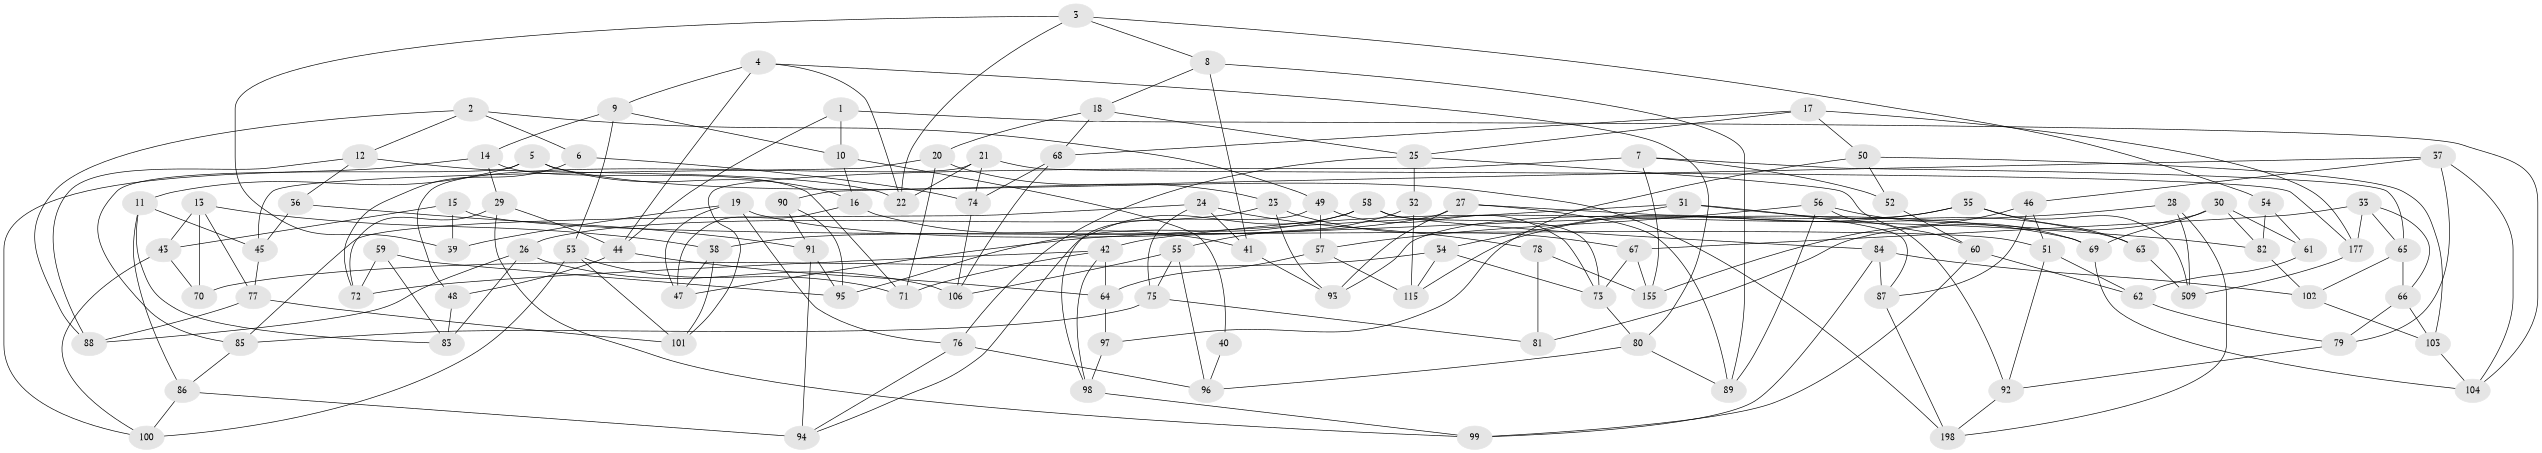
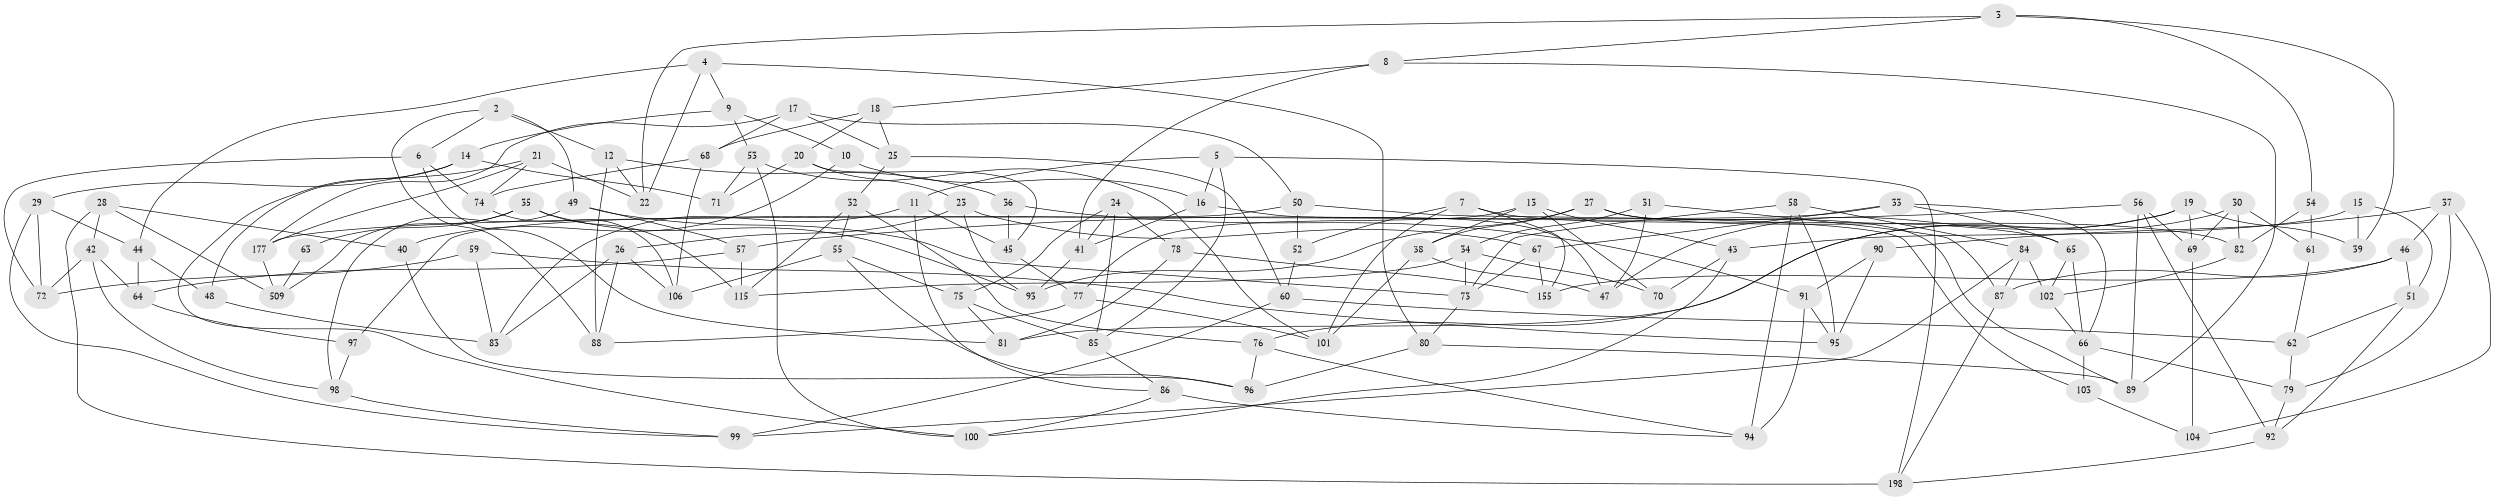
node "1": removed
edge "25" -- "76": now "32" -- "76"
edge "31" -- "63": removed
edge "28" -- "40": added
edge "42" -- "71": removed
edge "6" -- "81": added
edge "102" -- "103": now "102" -- "66"
